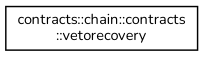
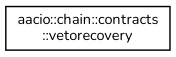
node "contracts::chain::contracts ::vetorecovery": label "contracts::chain::contracts ::vetorecovery" -> "aacio::chain::contracts ::vetorecovery"
